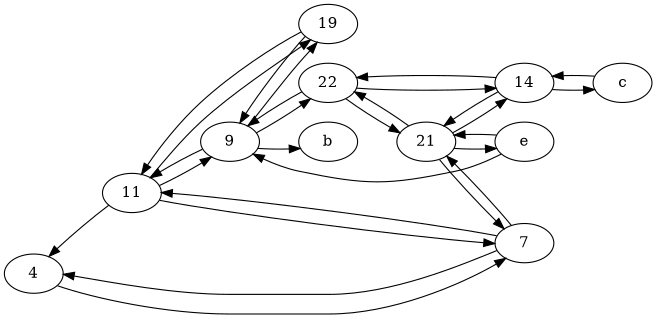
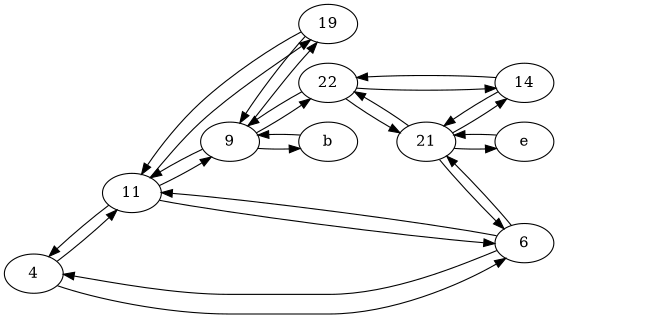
node "c": removed
edge "e" -> "9": now "b" -> "9"
edge "4" -> "11": added
node "7": label "7" -> "6"
